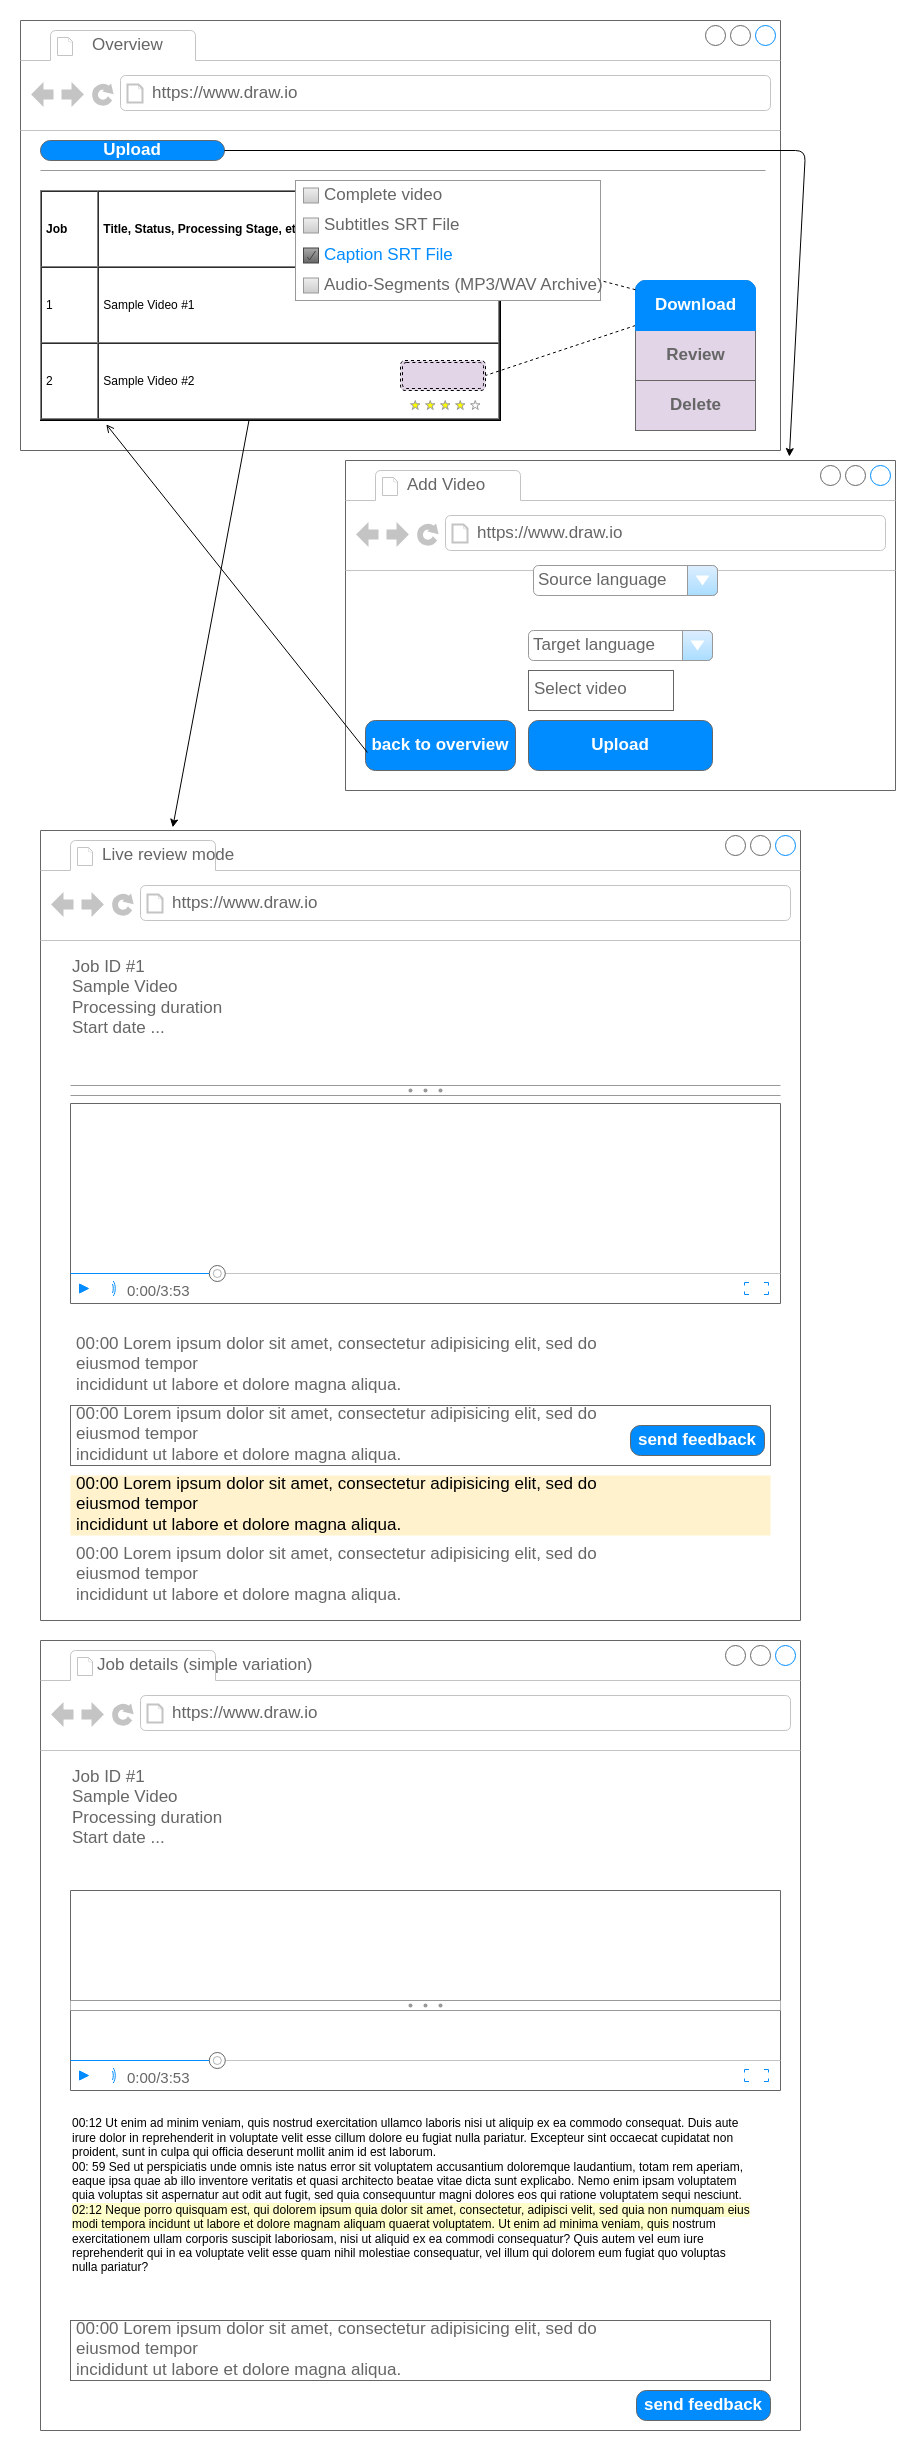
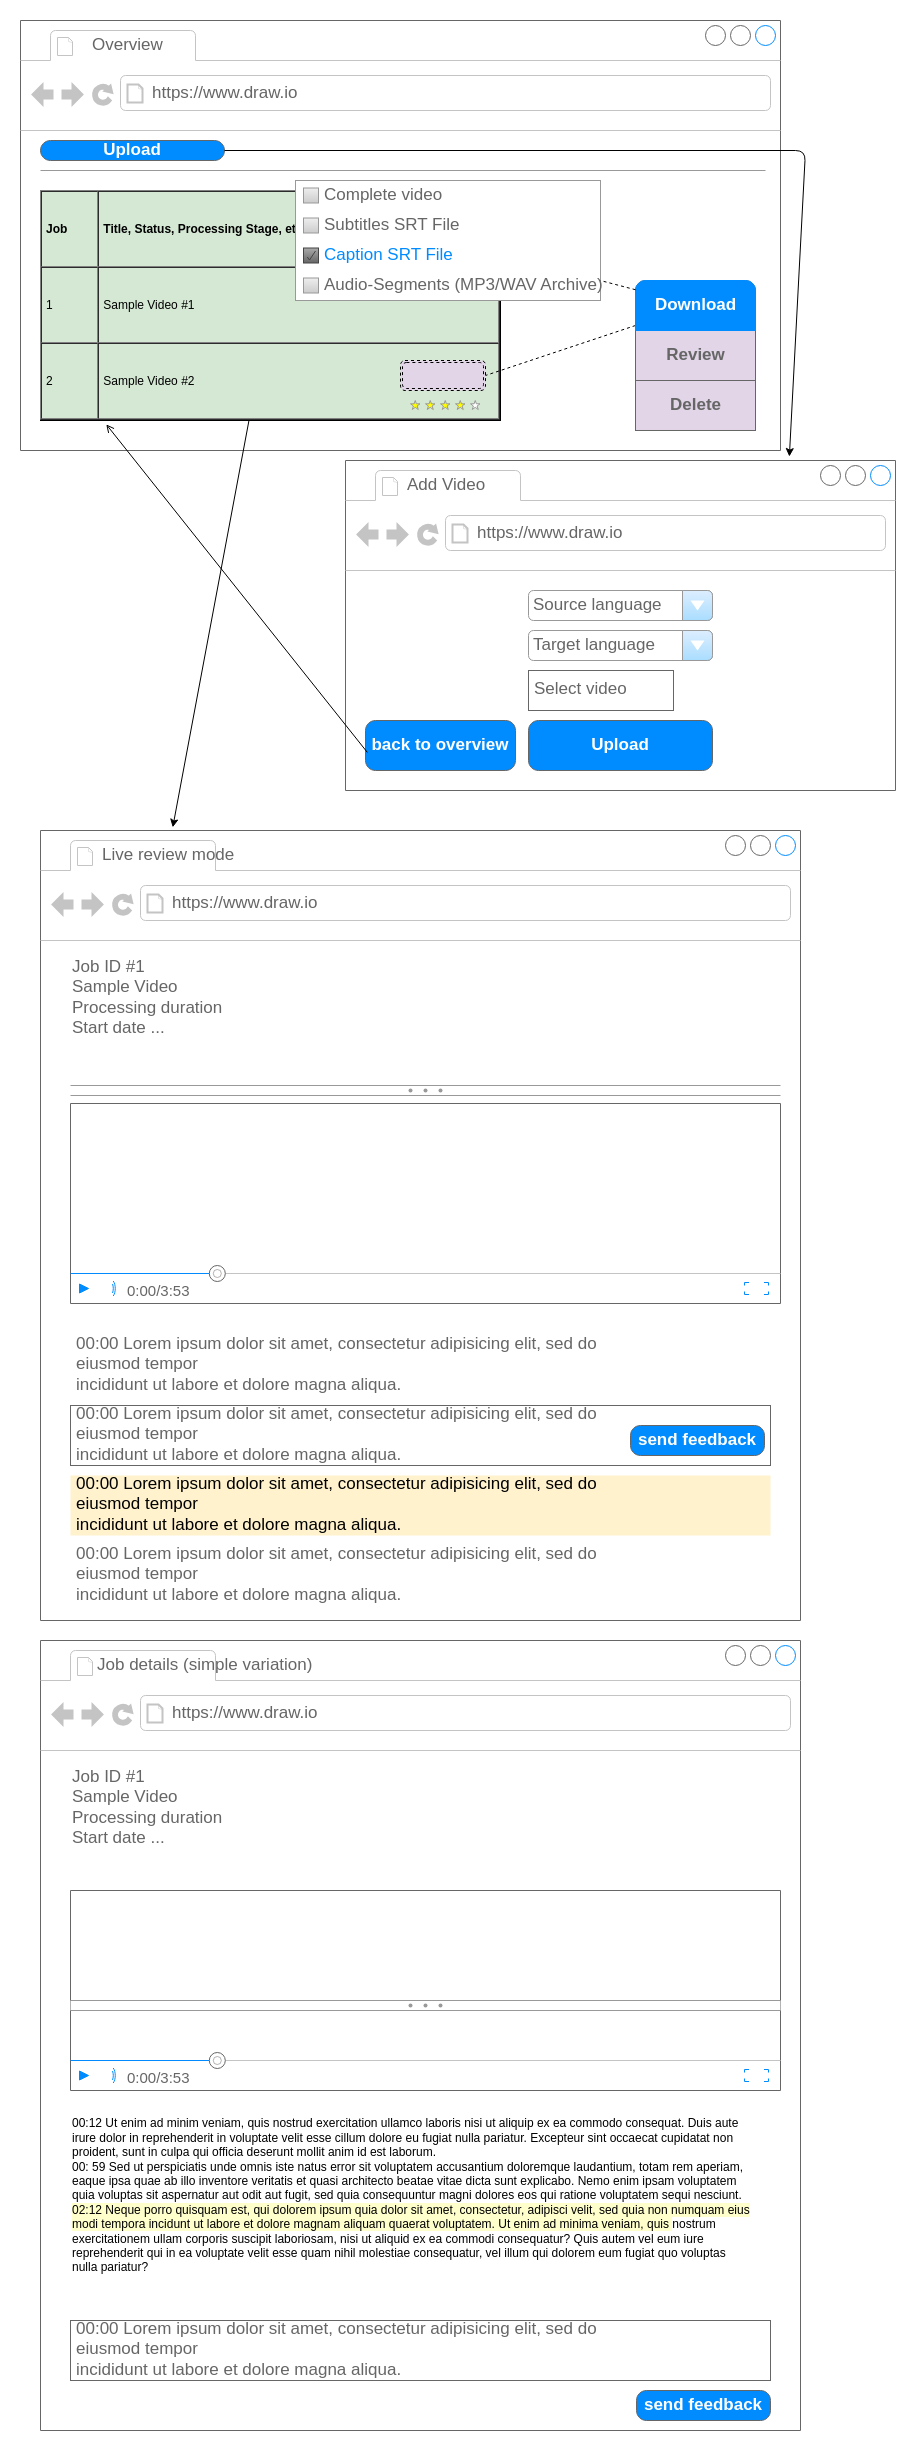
node "Job Title, Status, Processing Stage, etc... 1 Sample Video #1 2 Sample Video #2": fillcolor #ffffff -> #d5e8d4
node "Source language": moved (626, 581) -> (621, 606)
